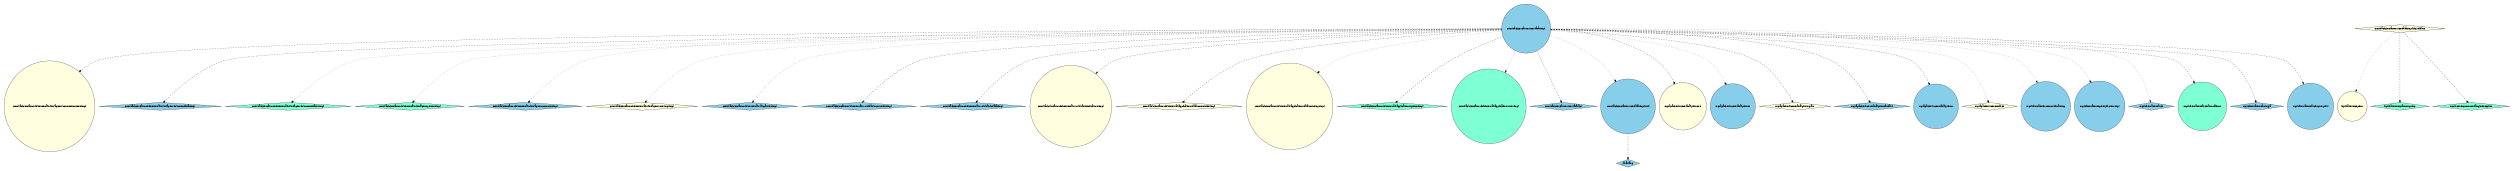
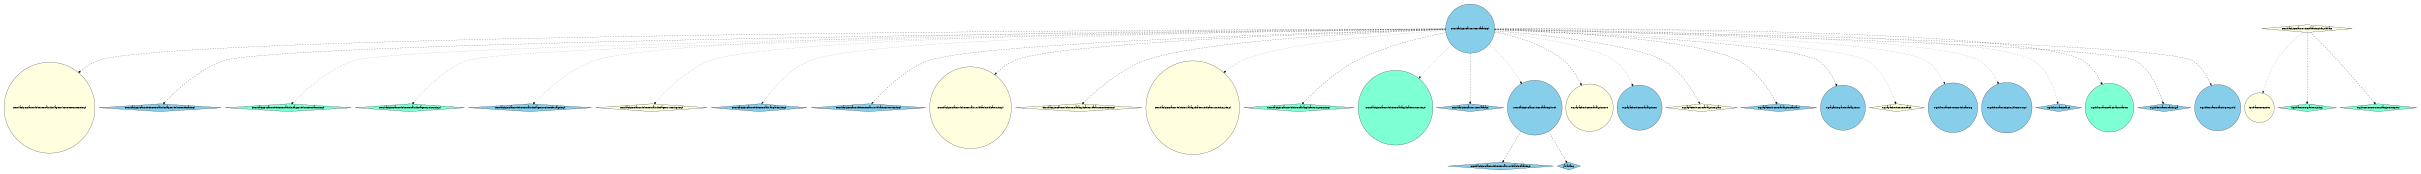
edge "com_hack23_cia_service_data_impl" -> "com_hack23_cia_model_external_worldbank_data_impl": now "com_hack23_cia_service_data_impl_util" -> "com_hack23_cia_model_external_worldbank_data_impl"
node "com_hack23_cia_model_external_riksdagen_commons_impl": label "com_hack23_cia_model_external_riksdagen_commons_impl" -> "com_hack23_cia_model_external_riksdagen_utskottsforslag_impl"
node "com_hack24_cia_model_external_worldbank_indicators_impl": label "com_hack24_cia_model_external_worldbank_indicators_impl" -> "com_hack23_cia_model_external_worldbank_indicators_impl"
node "com_hack23_cia_model_internal_application_data_ministry_impl": label "com_hack23_cia_model_internal_application_data_ministry_impl" -> "com_hack23_cia_model_internal_application_indicators_ministry_impl"
node "org_apache_lucene_analysis_sv": label "org_apache_lucene_analysis_sv" -> "org_apache_partier_analysis_sv"
